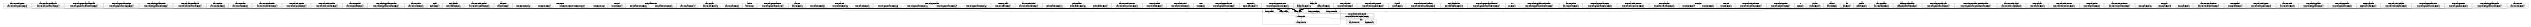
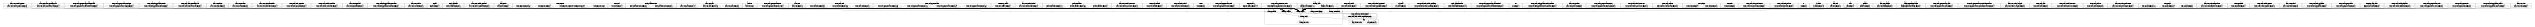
node "Moose::Meta::TypeCoercion::Union::BEGIN@5": label "Moose::Meta::TypeCoercion::Union::BEGIN@5" -> "Moose::Delegation::TypeCoercion::Union::BEGIN@5"
